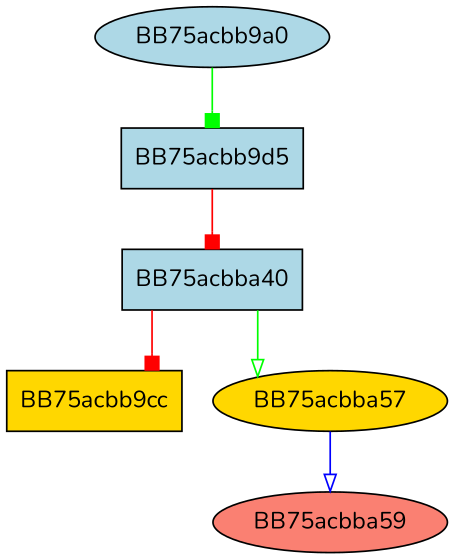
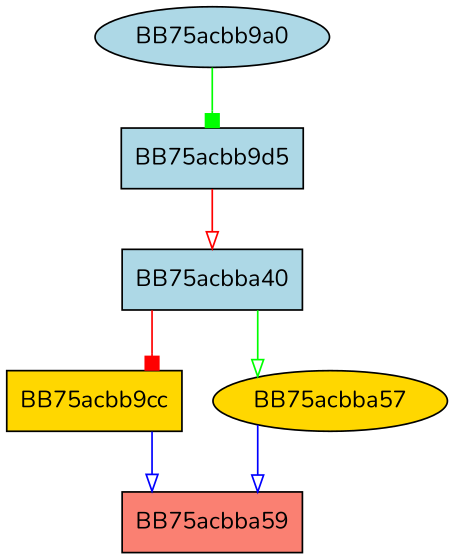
edge "BB75acbb9d5" -> "BB75acbba40": arrowhead box -> onormal
edge "BB75acbb9cc" -> "BB75acbba59": added
node "BB75acbba59": shape ellipse -> box
